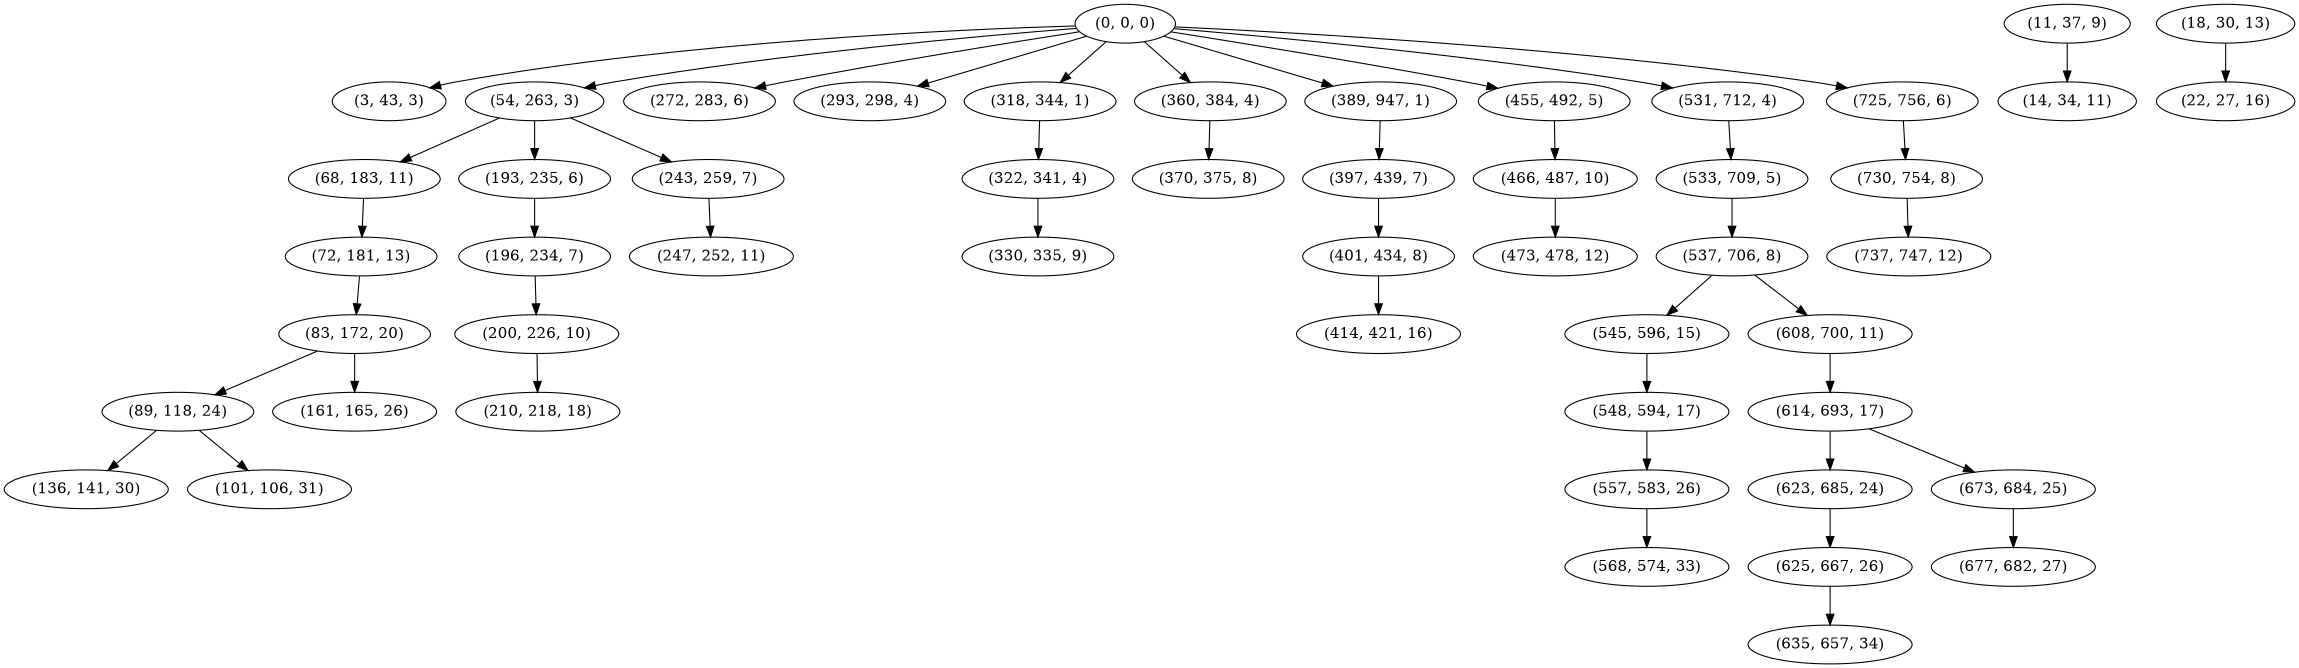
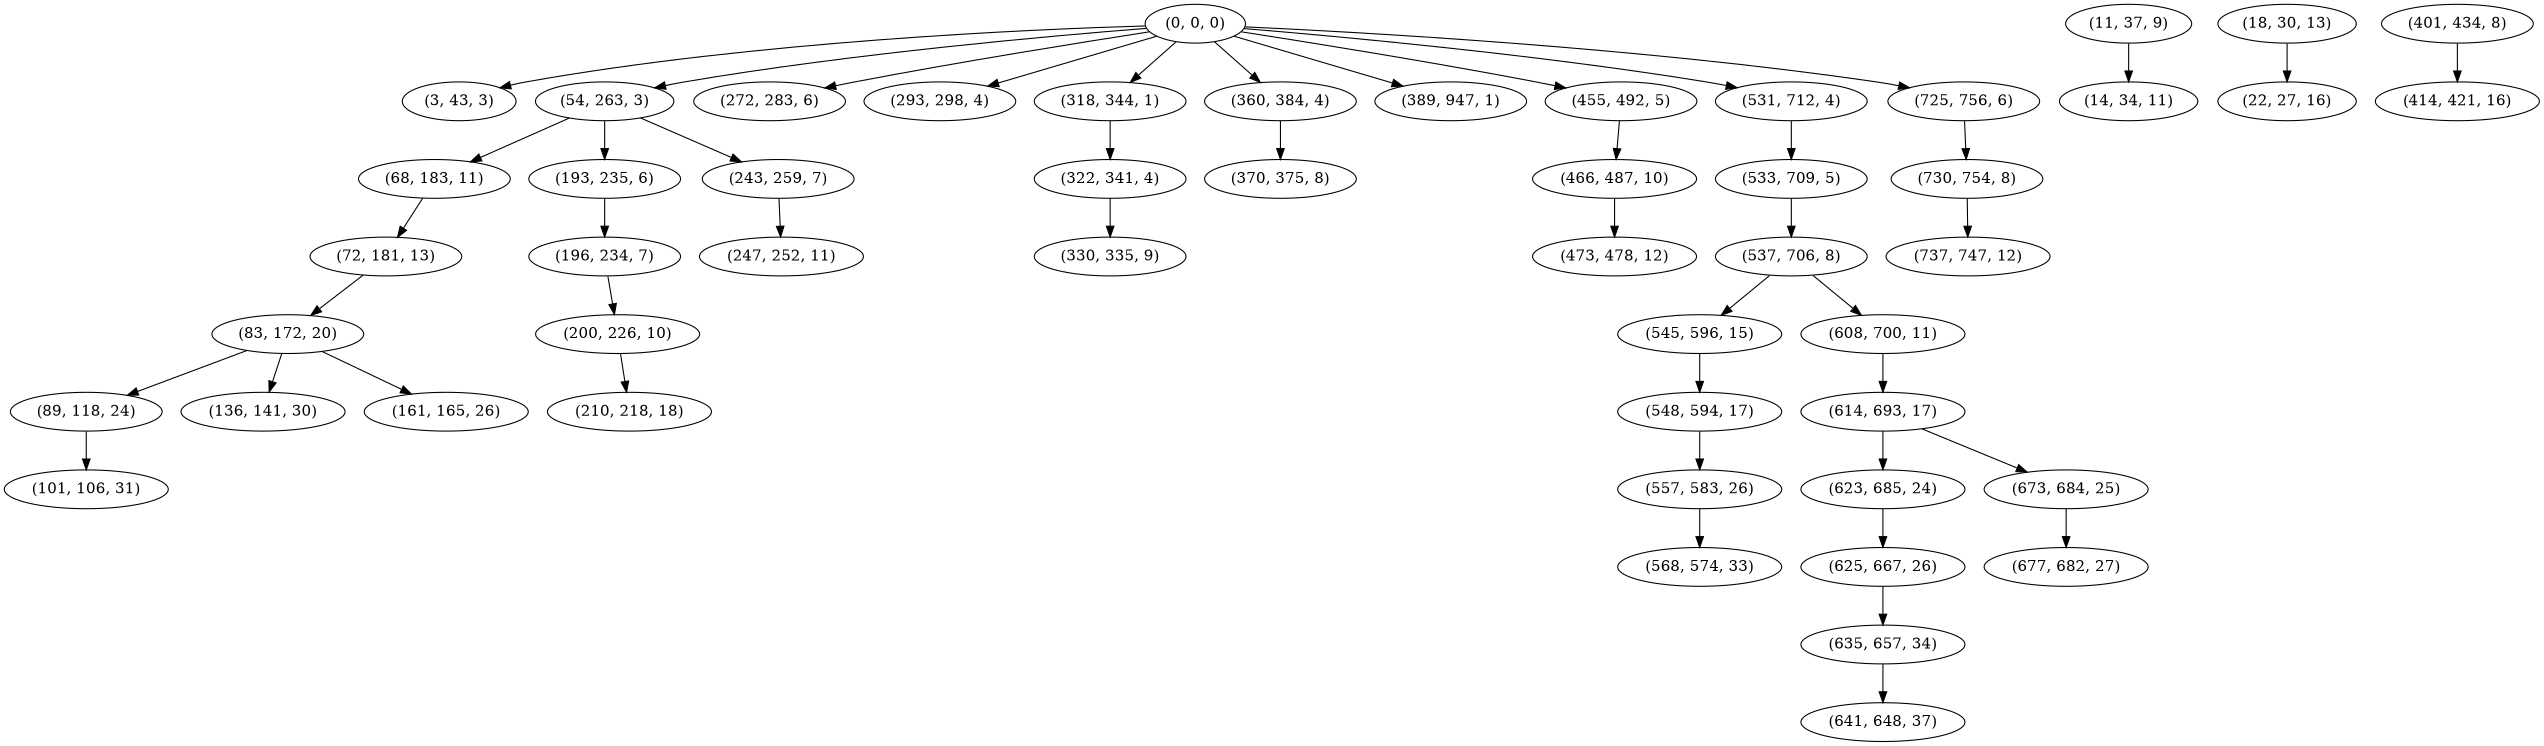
node "(397, 439, 7)": removed
edge "(89, 118, 24)" -> "(136, 141, 30)": now "(83, 172, 20)" -> "(136, 141, 30)"
node "(641, 648, 37)": added
